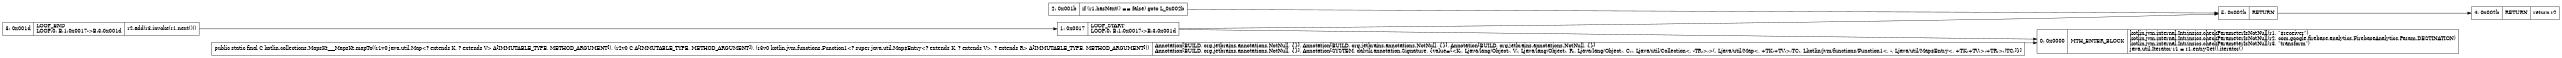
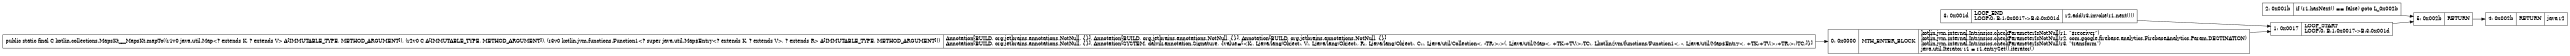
node "4: 0x002b": text "return r2" -> "java r2"
edge "1: 0x0017" -> "0: 0x0000": reversed
